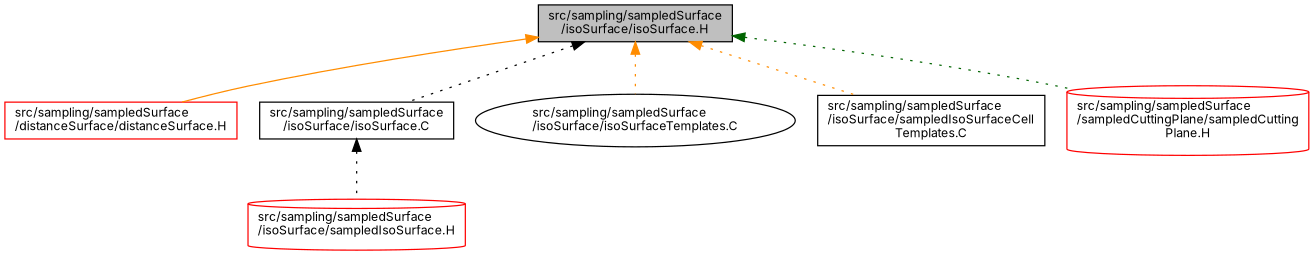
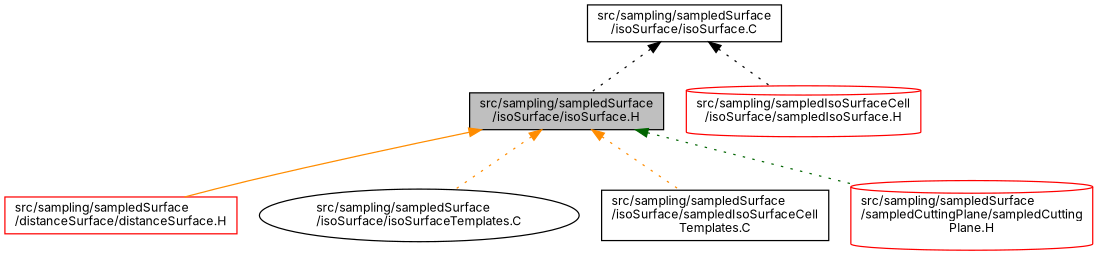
edge "src/sampling/sampledSurface /isoSurface/isoSurface.C" -> "src/sampling/sampledSurface /isoSurface/isoSurface.H": reversed
node "src/sampling/sampledSurface /isoSurface/sampledIsoSurface.H": label "src/sampling/sampledSurface /isoSurface/sampledIsoSurface.H" -> "src/sampling/sampledIsoSurfaceCell /isoSurface/sampledIsoSurface.H"
